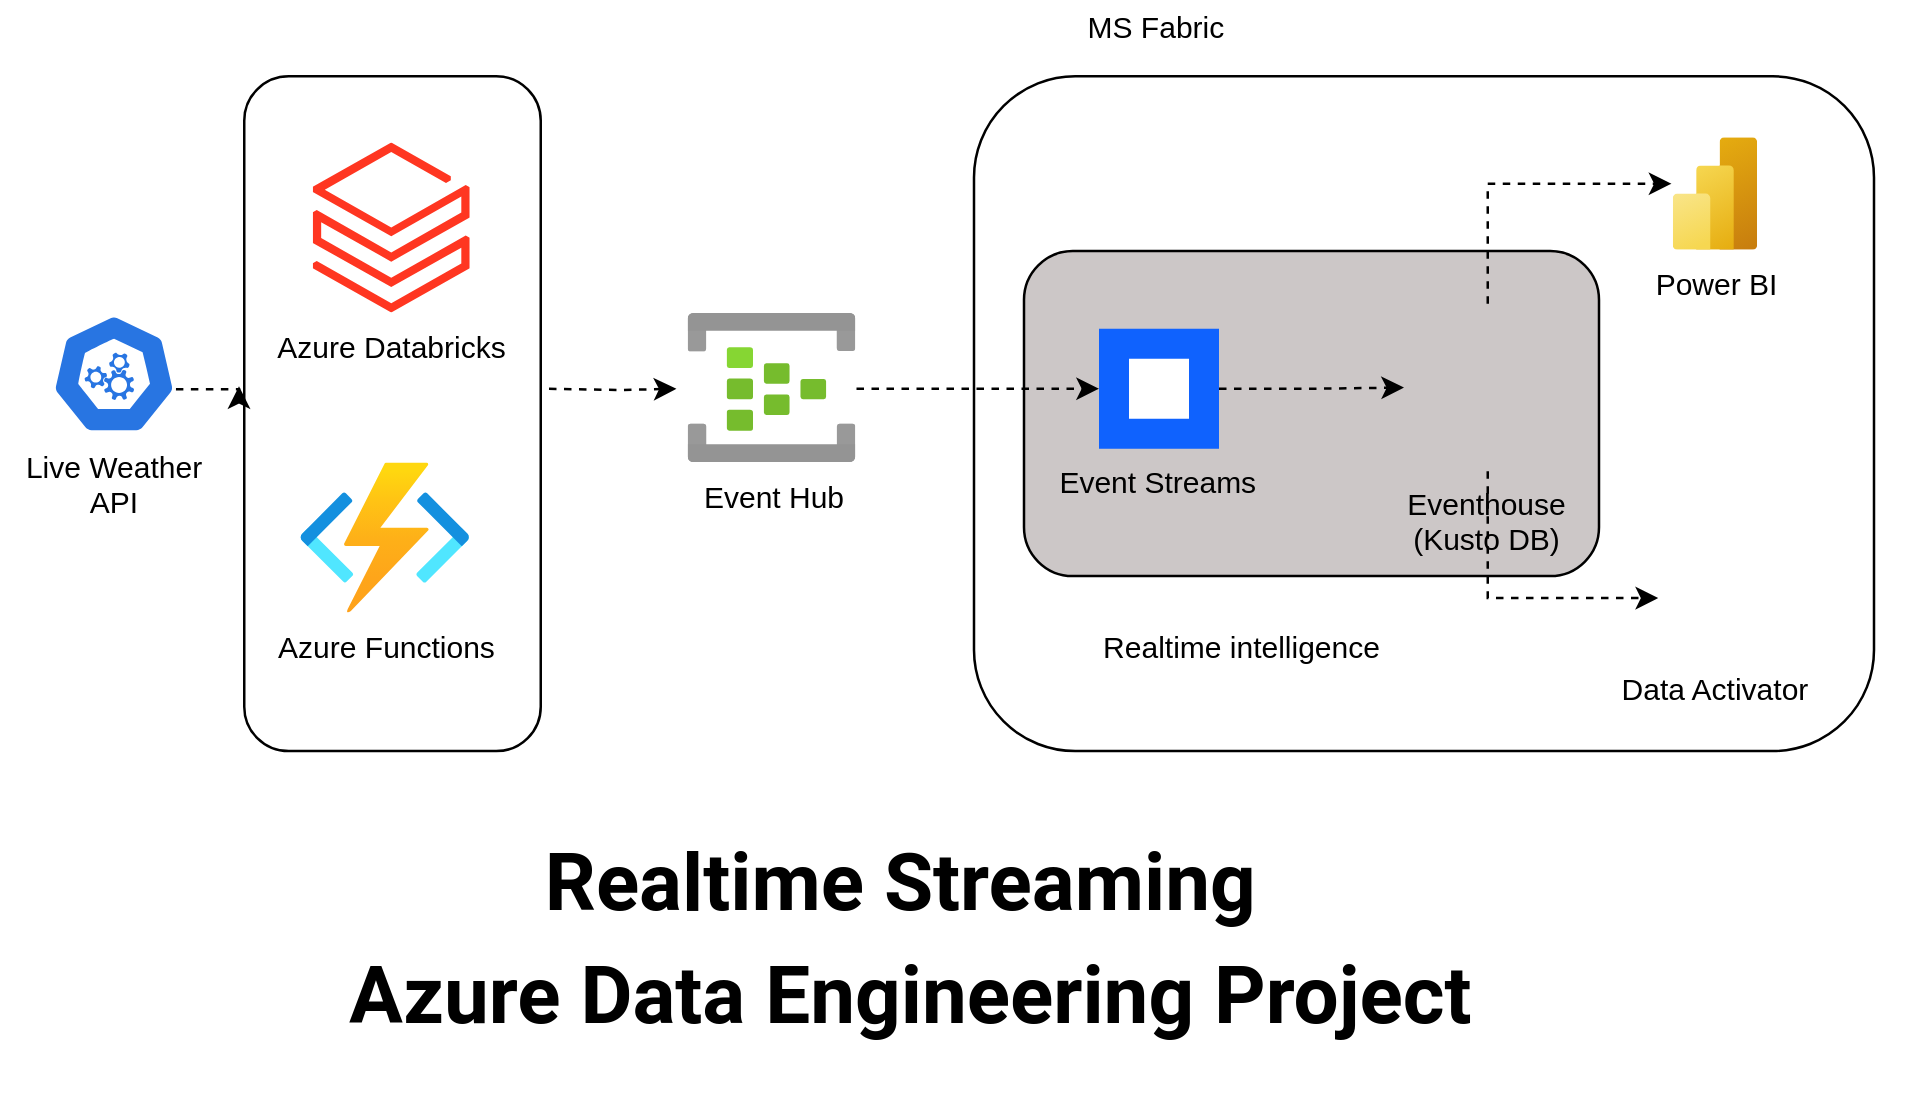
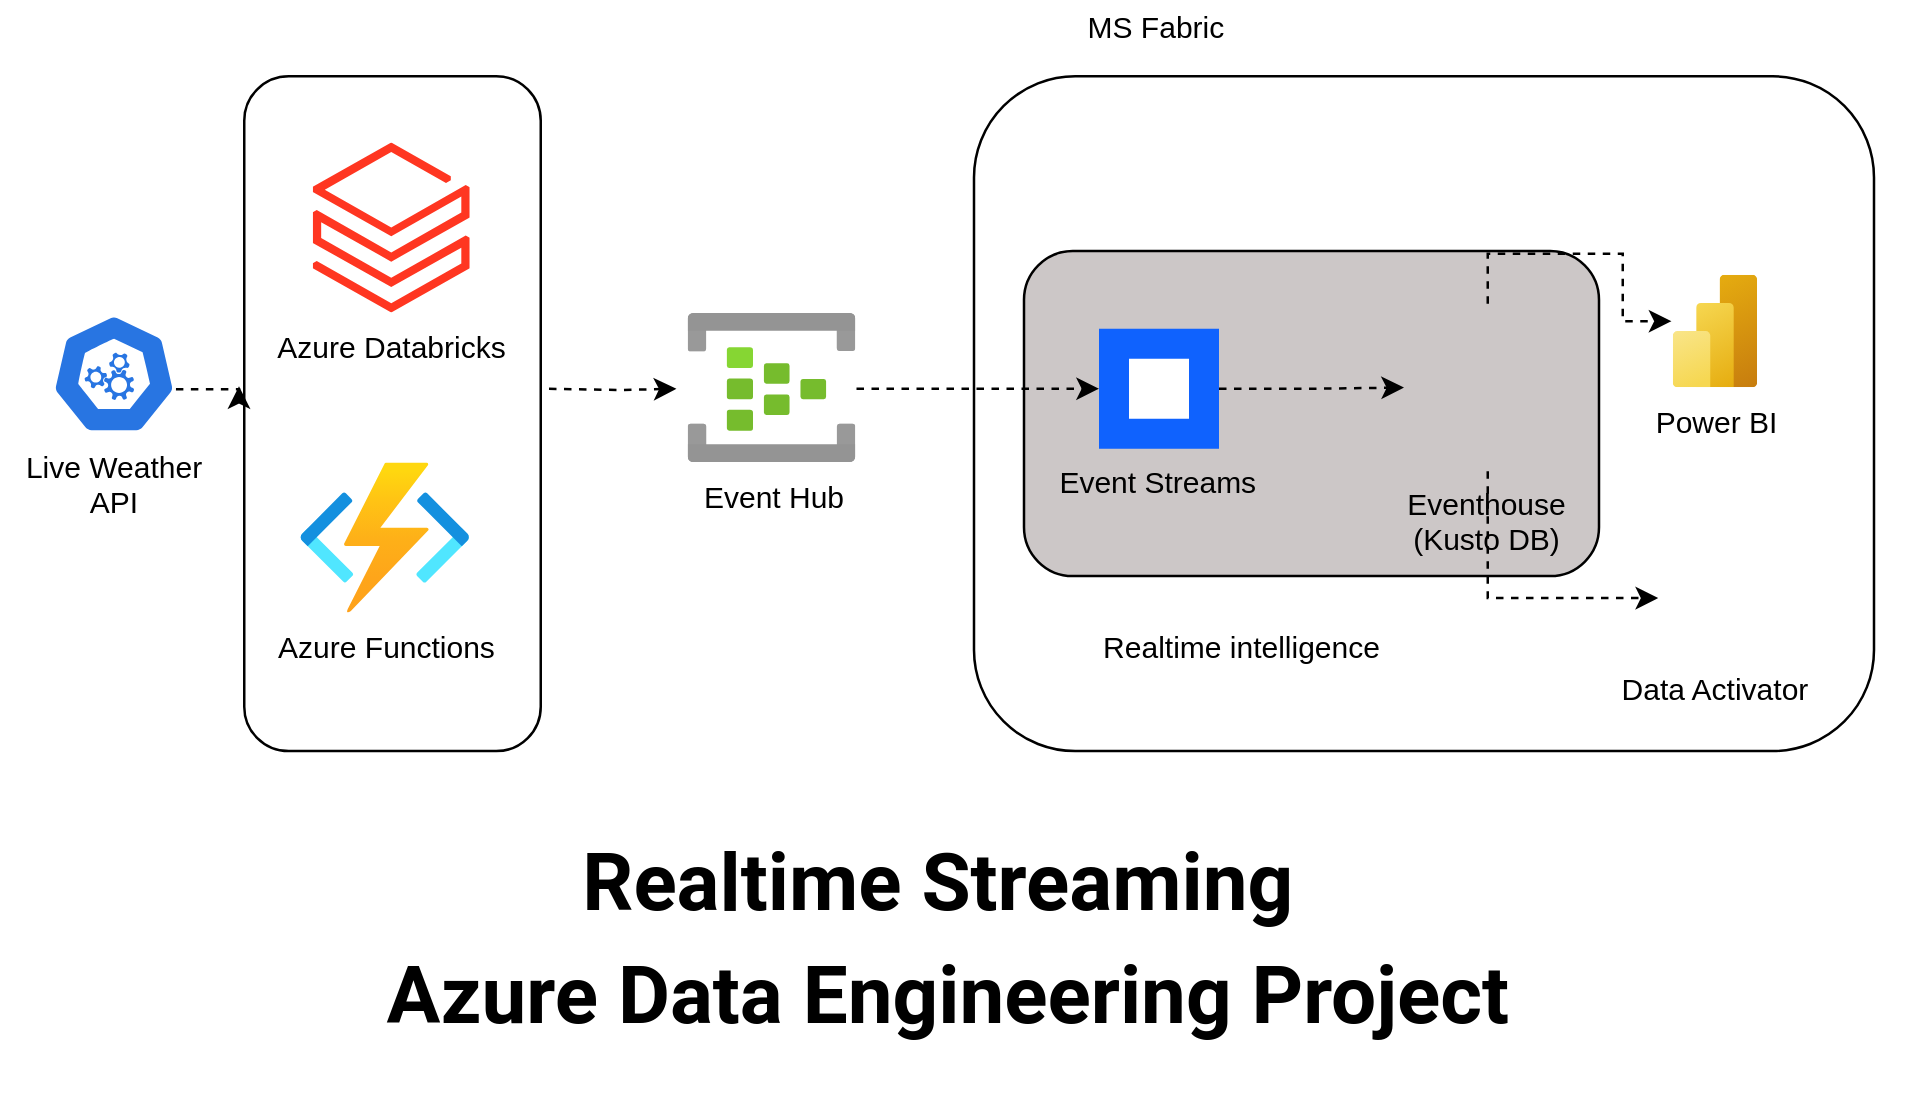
node "Power BI": moved (1716, 195) -> (1716, 332)
node "Realtime Streaming Azure Data Engineering Project": moved (911, 939) -> (949, 939)
